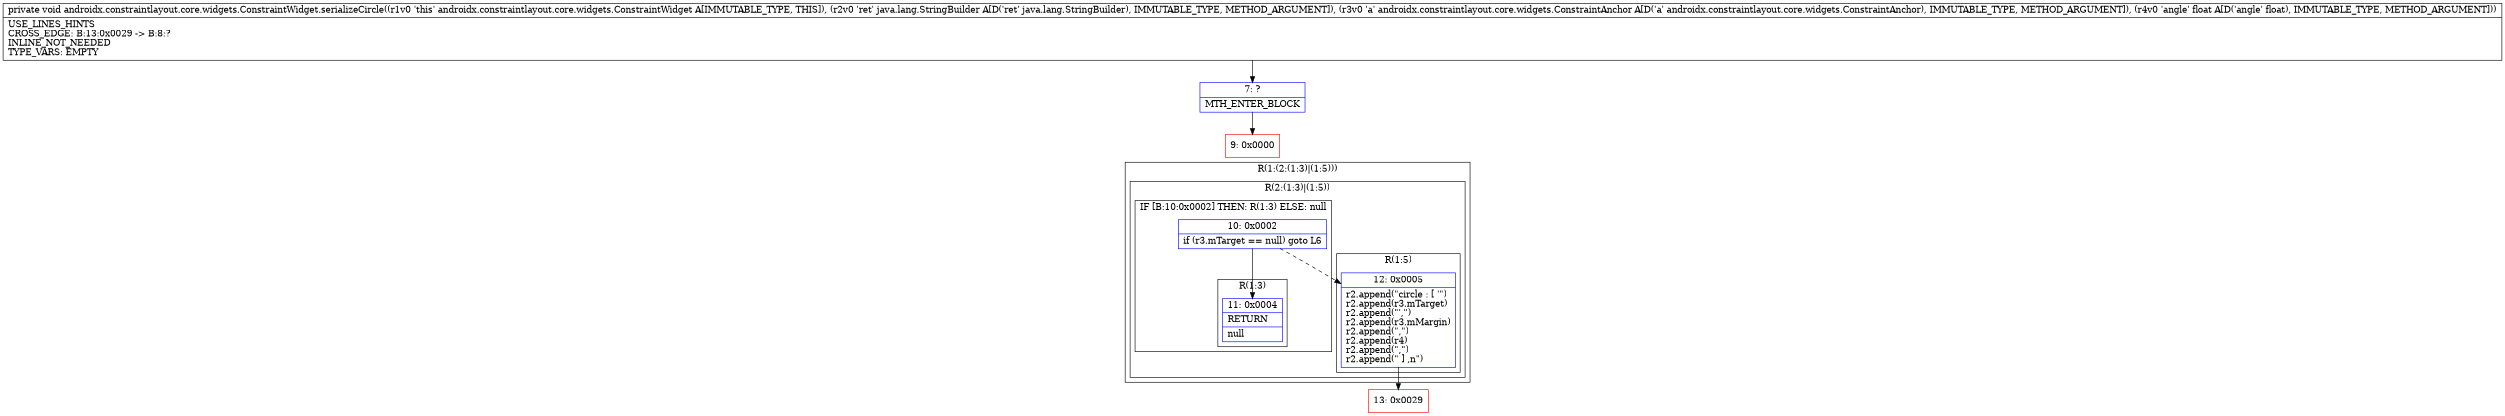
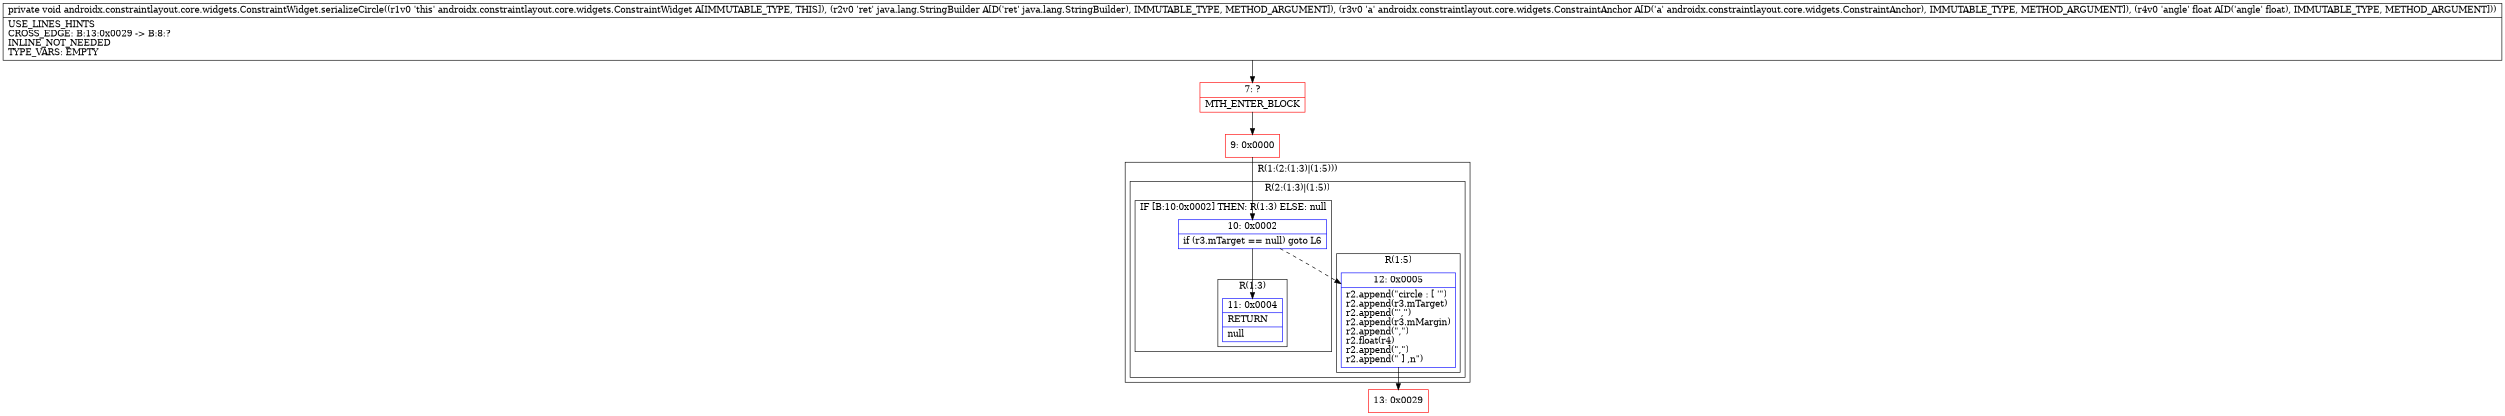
node "7: ?": color blue -> red
edge "9: 0x0000" -> "10: 0x0002": added
node "12: 0x0005": text "r2.append(r4)" -> "r2.float(r4)"
